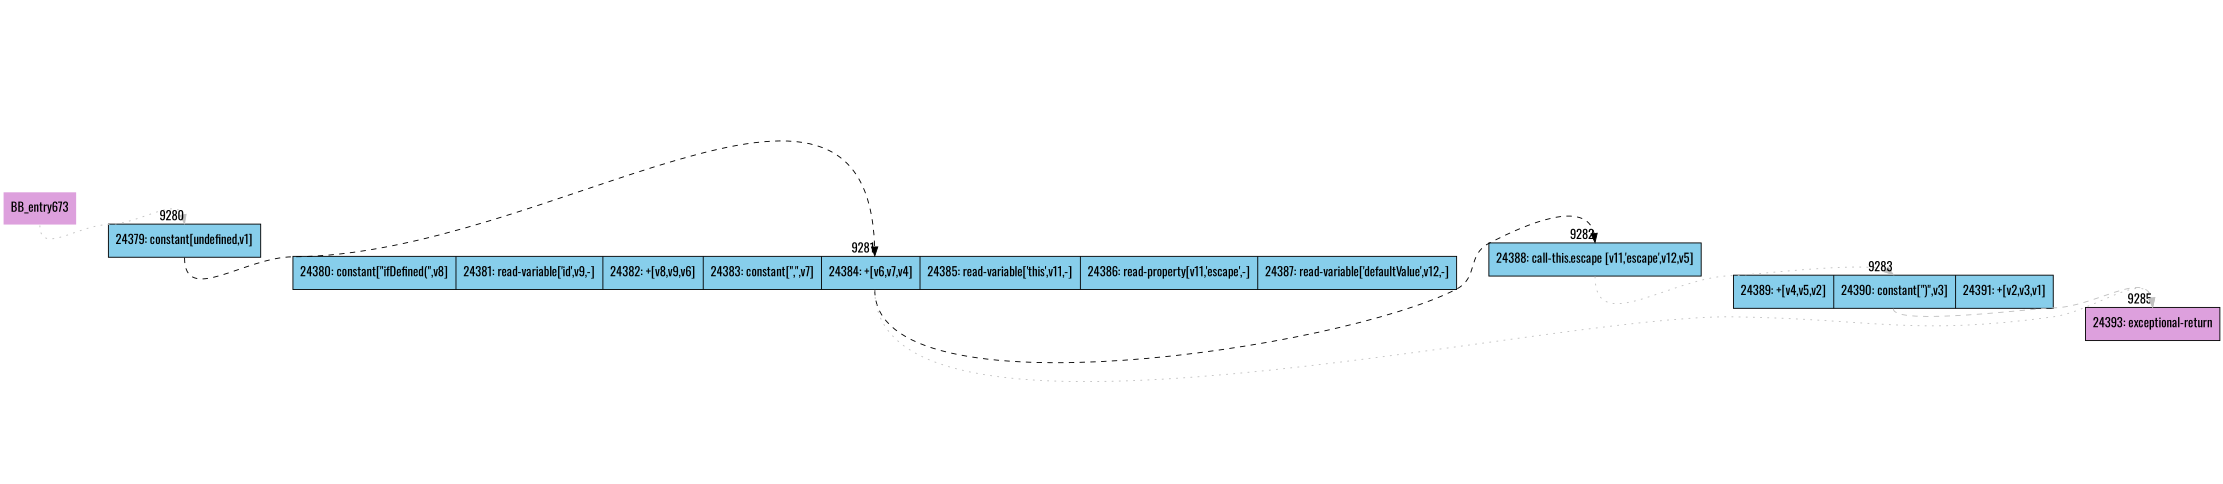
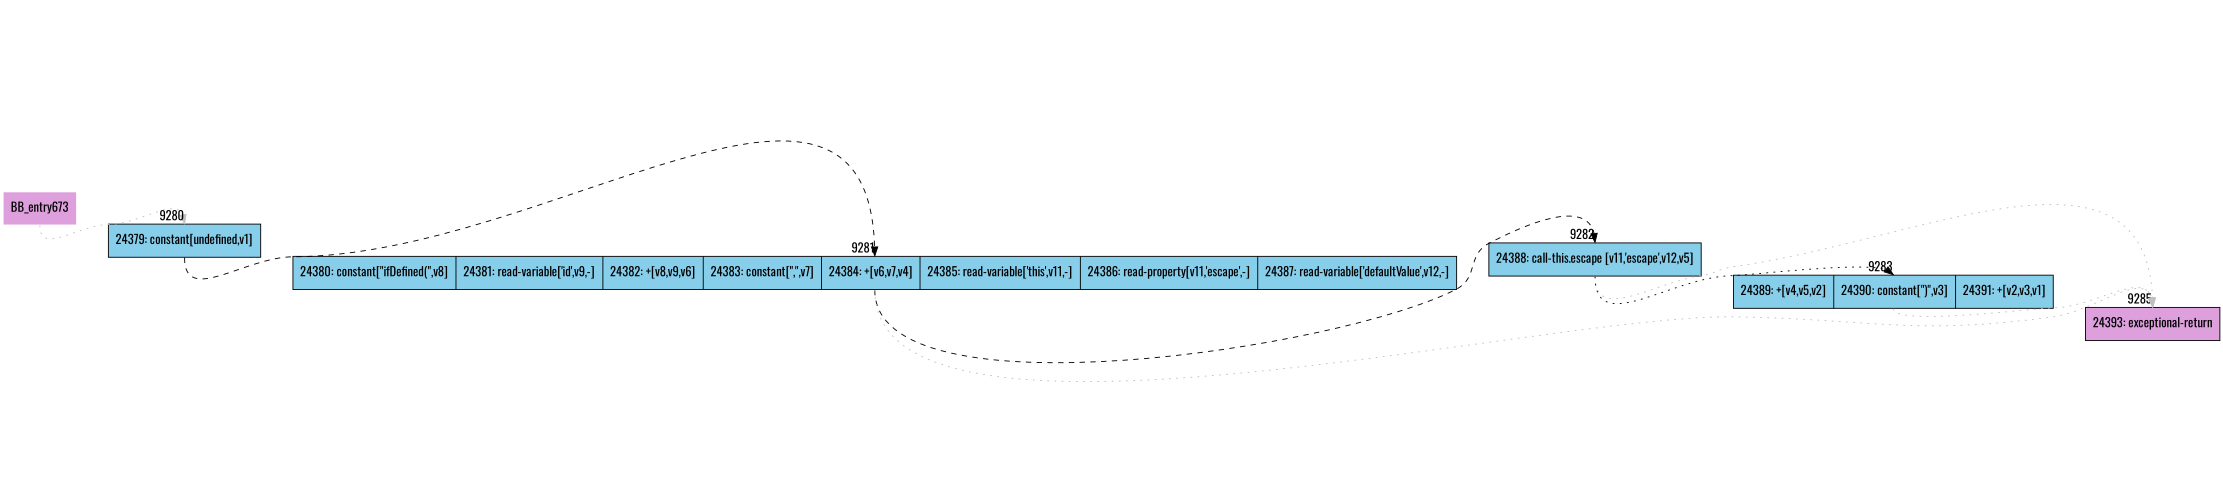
edge "24388: call-this.escape [v11,'escape',v12,v5]" -> "24393: exceptional-return": added
edge "24388: call-this.escape [v11,'escape',v12,v5]" -> "24389: +[v4,v5,v2]": color gray -> black
edge "24389: +[v4,v5,v2]" -> "24393: exceptional-return": style dashed -> dotted
